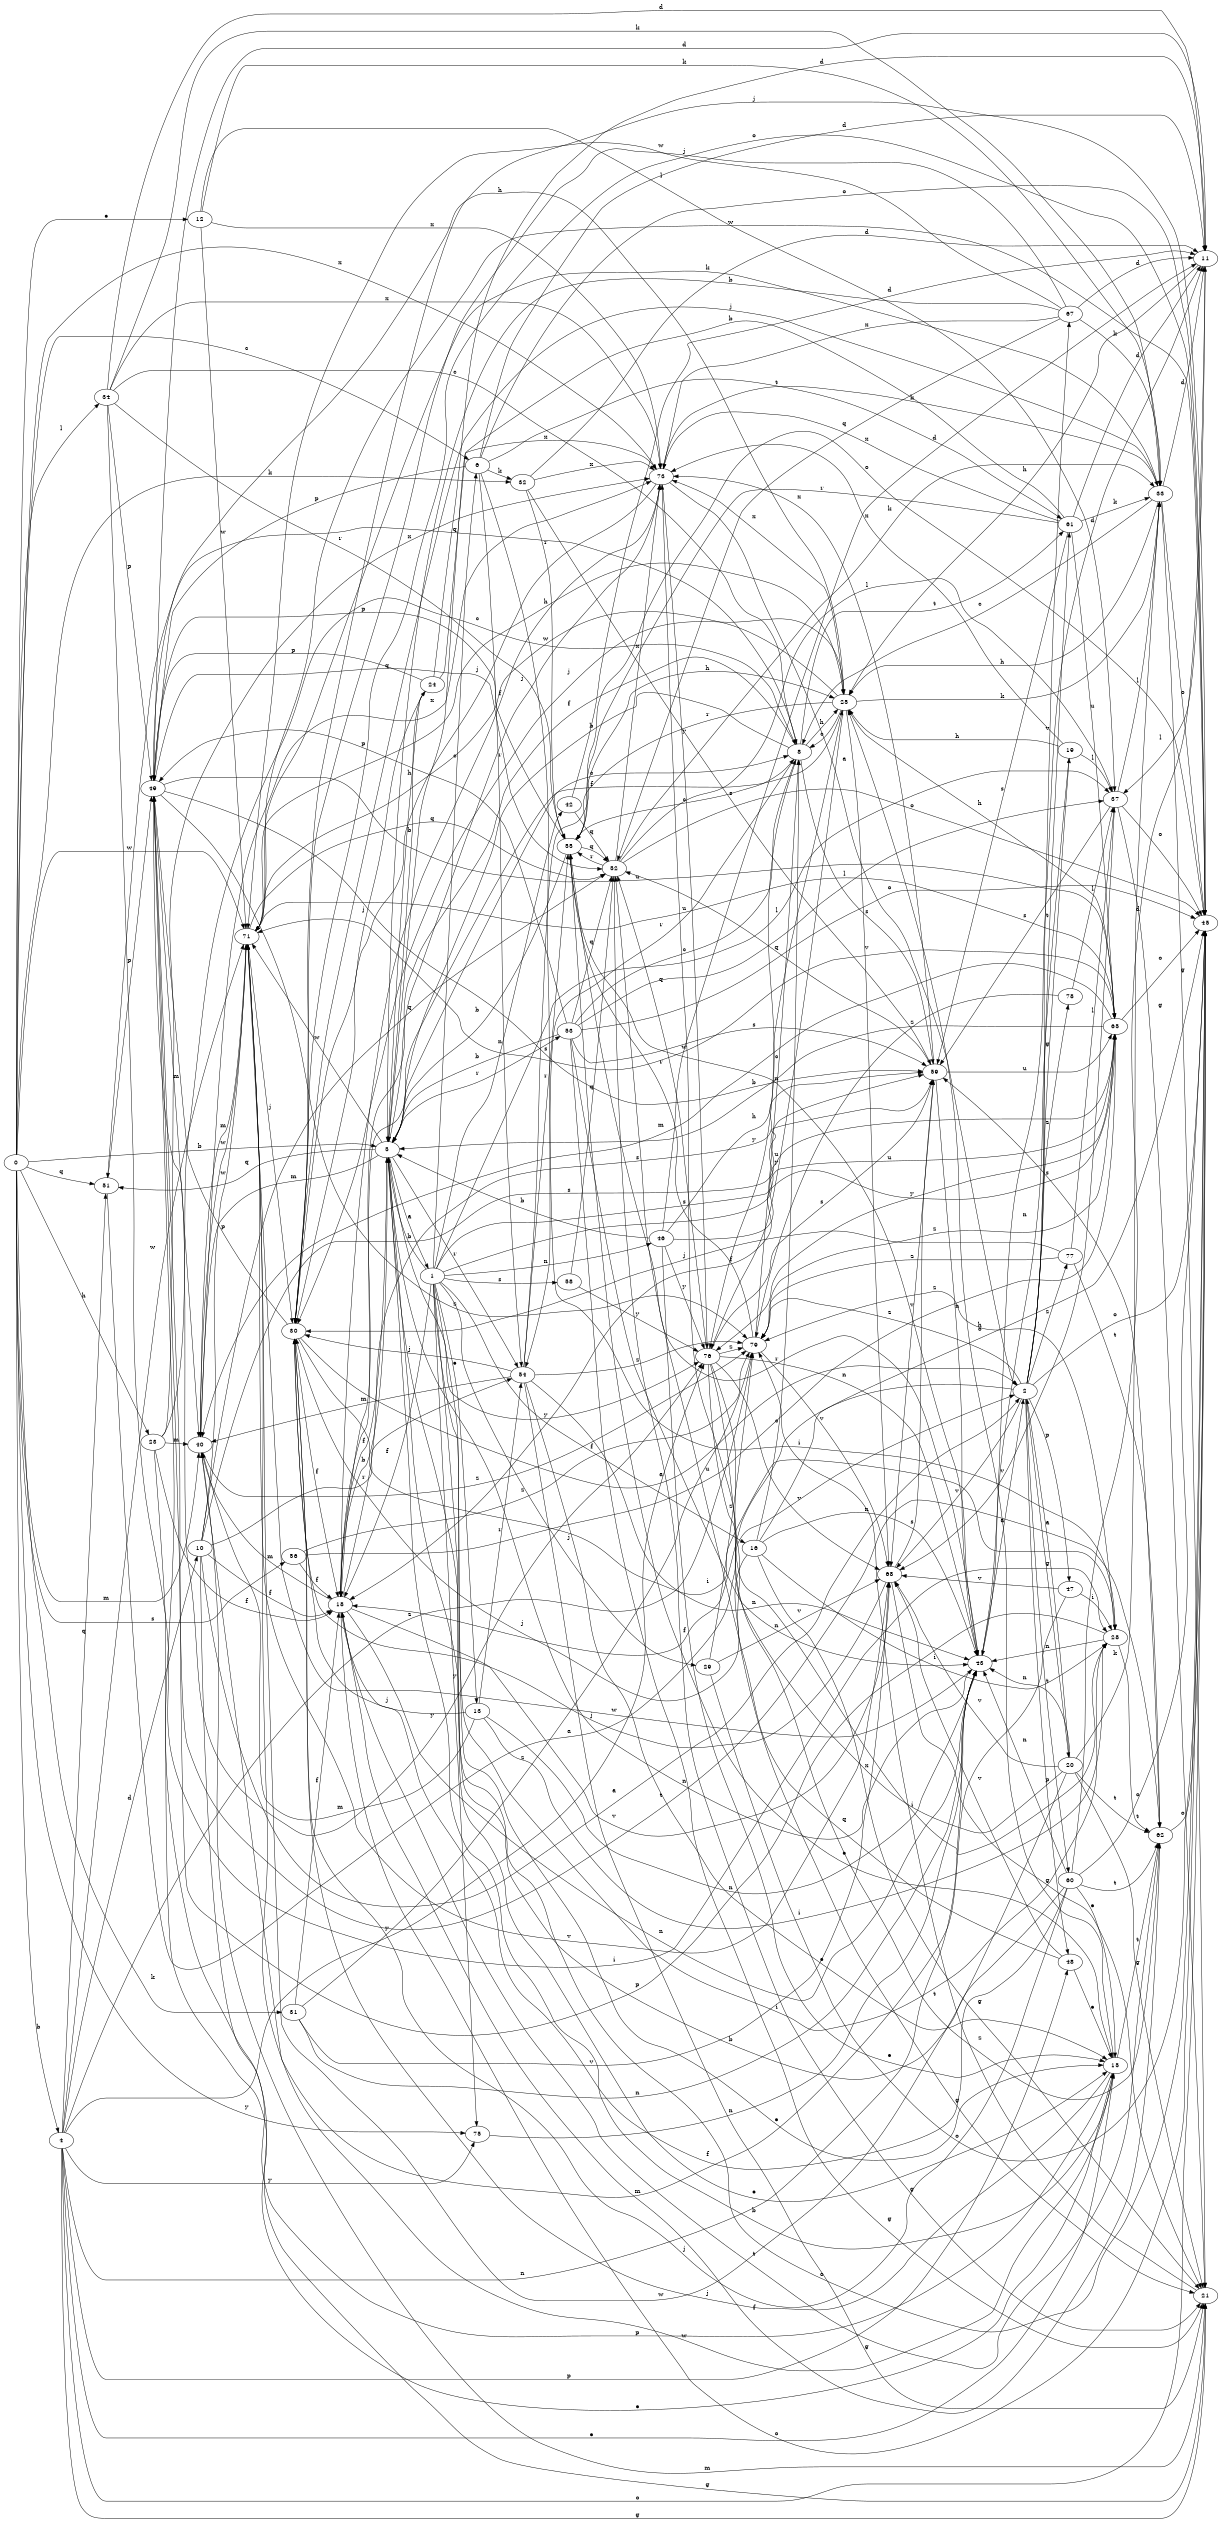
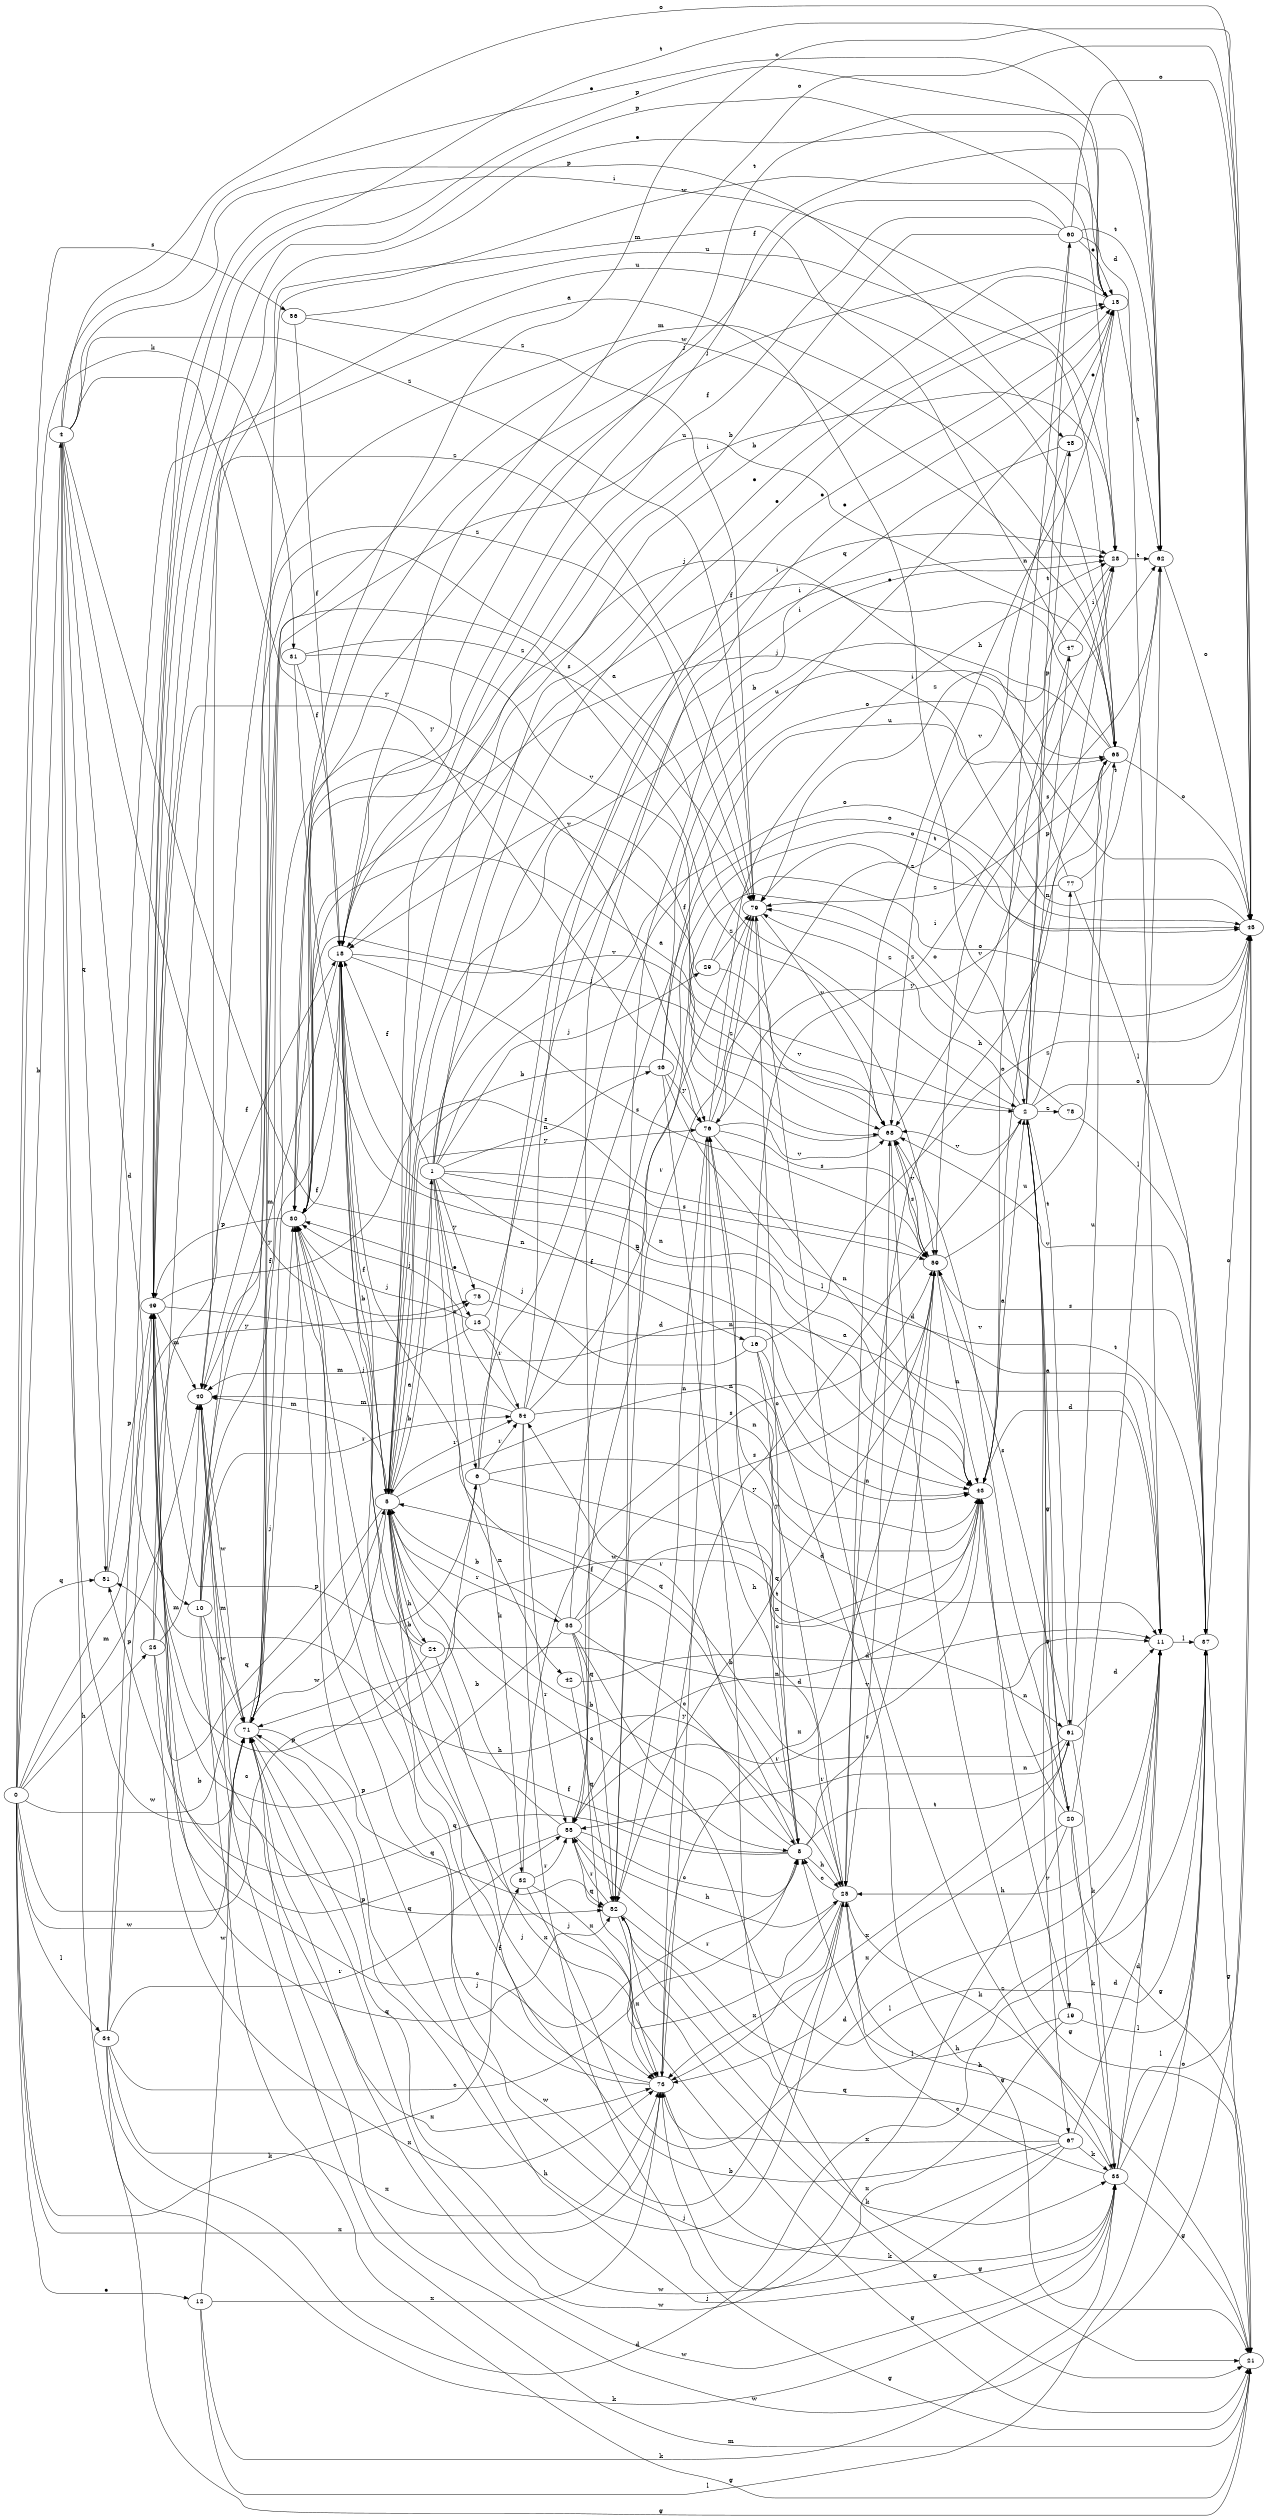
edge "33" -> "71": label "k" -> "w"
edge "37" -> "33": reversed
node "58": removed
